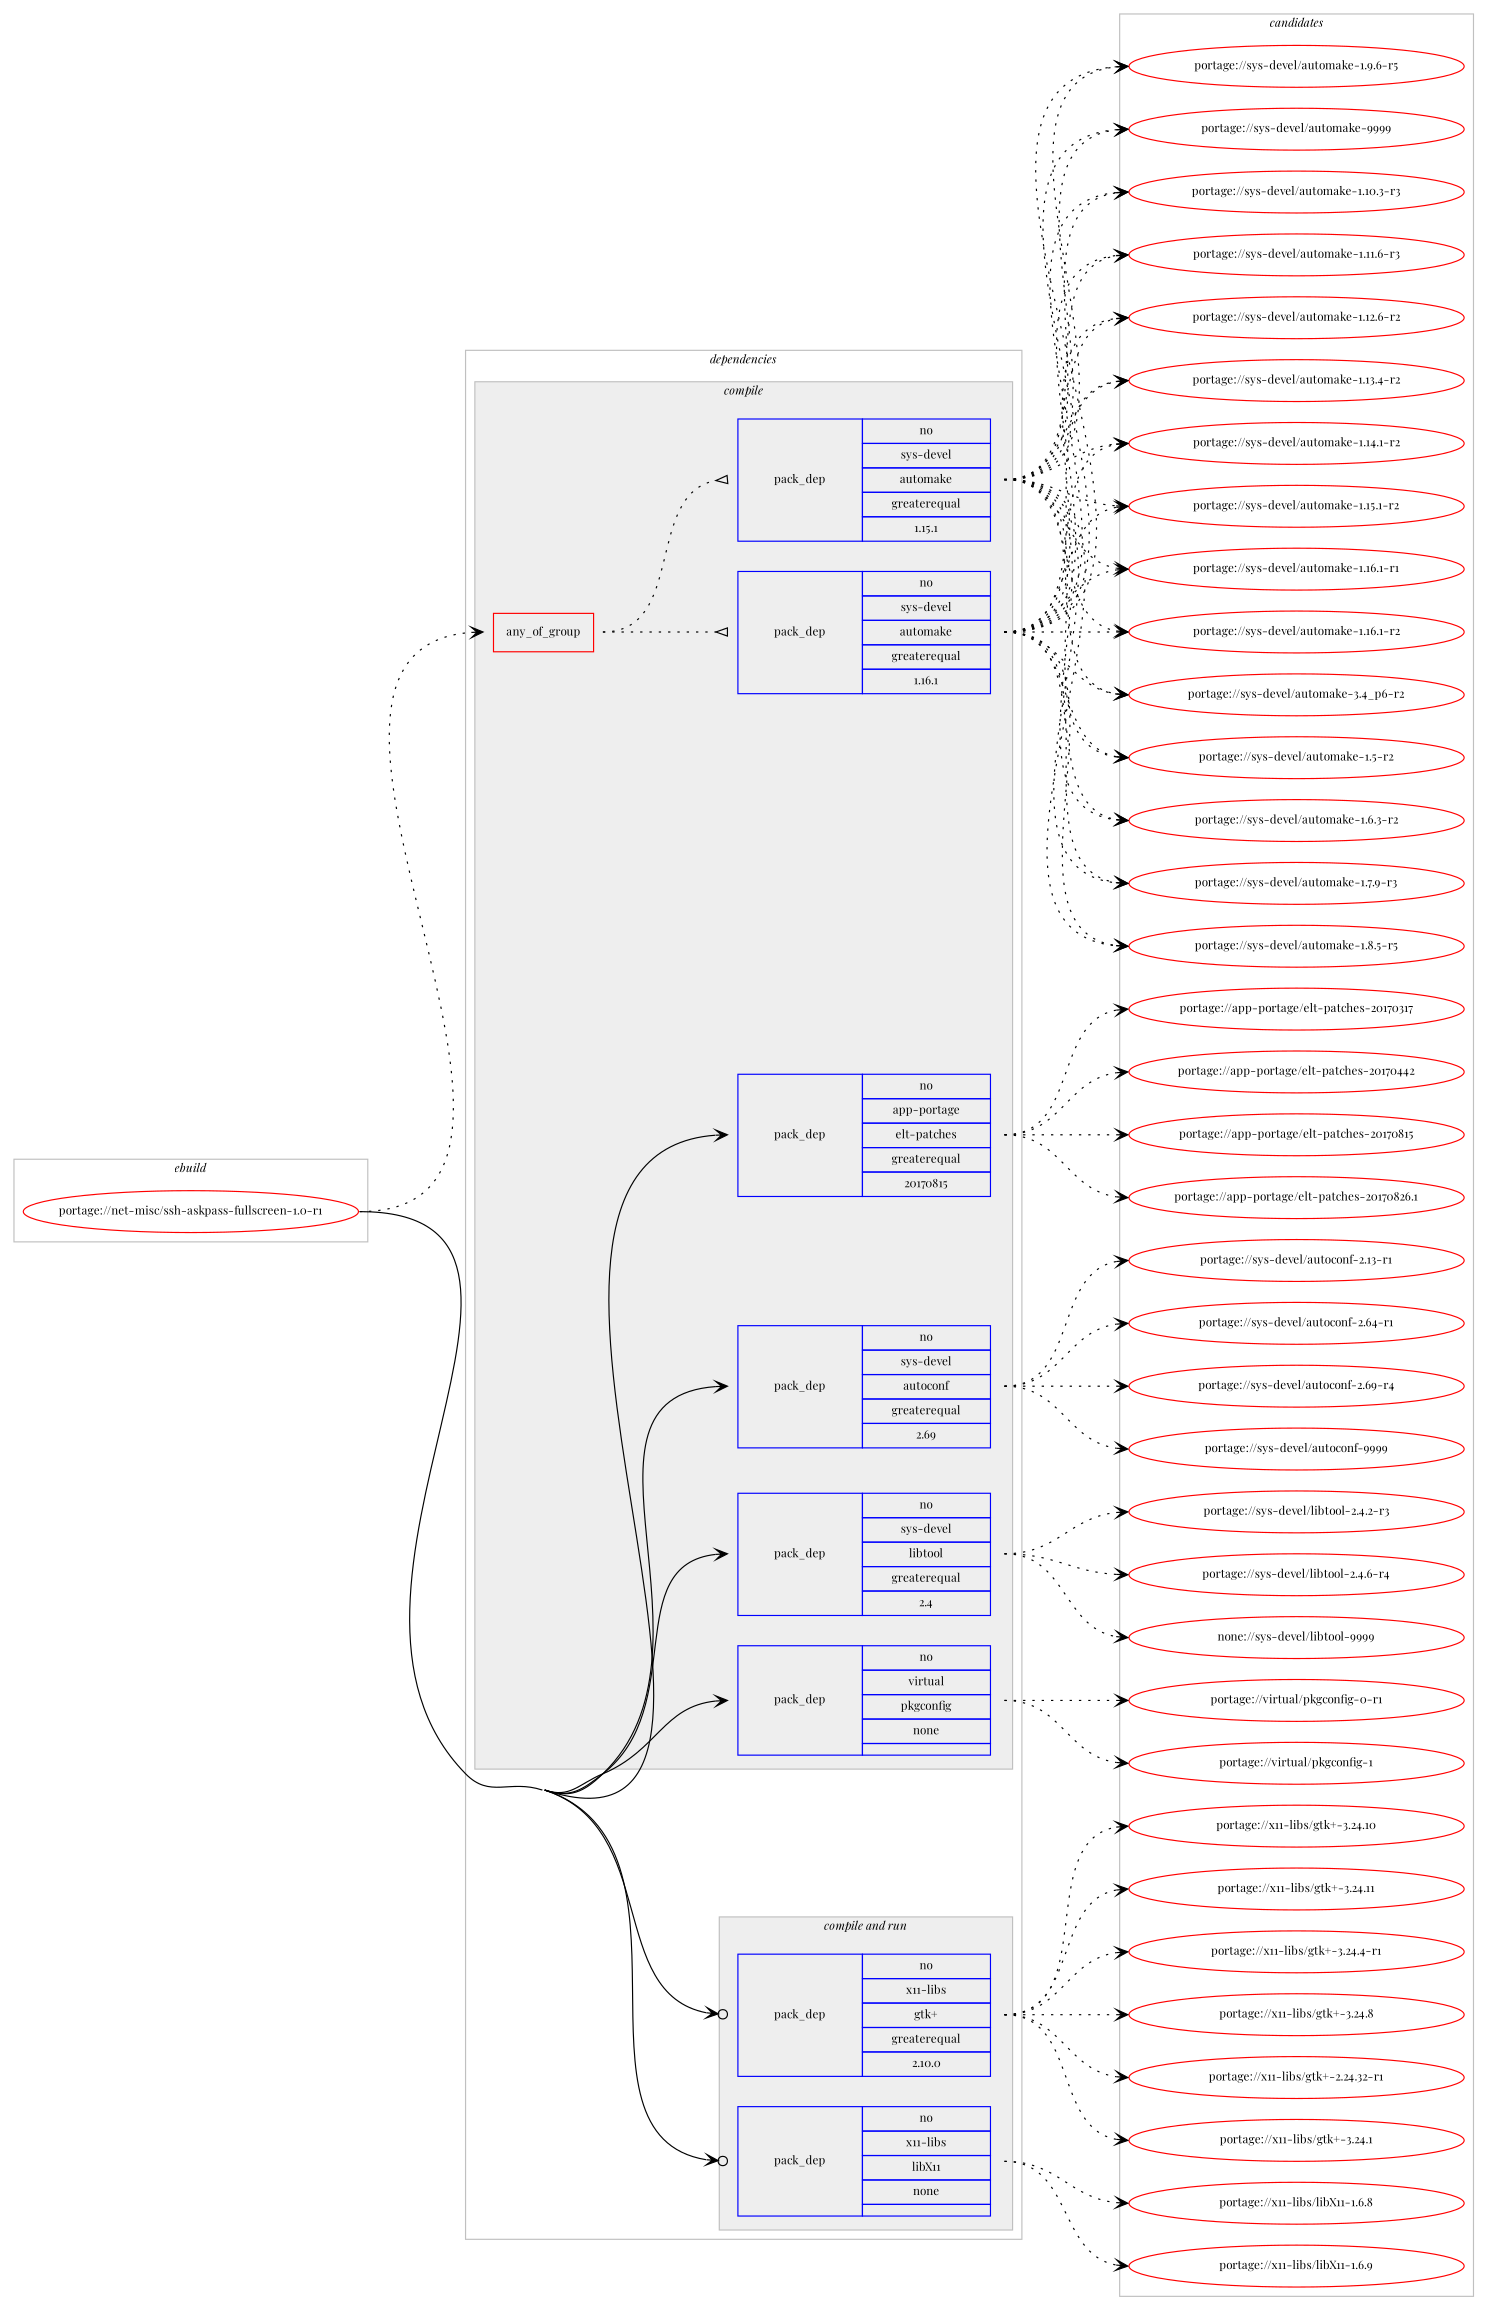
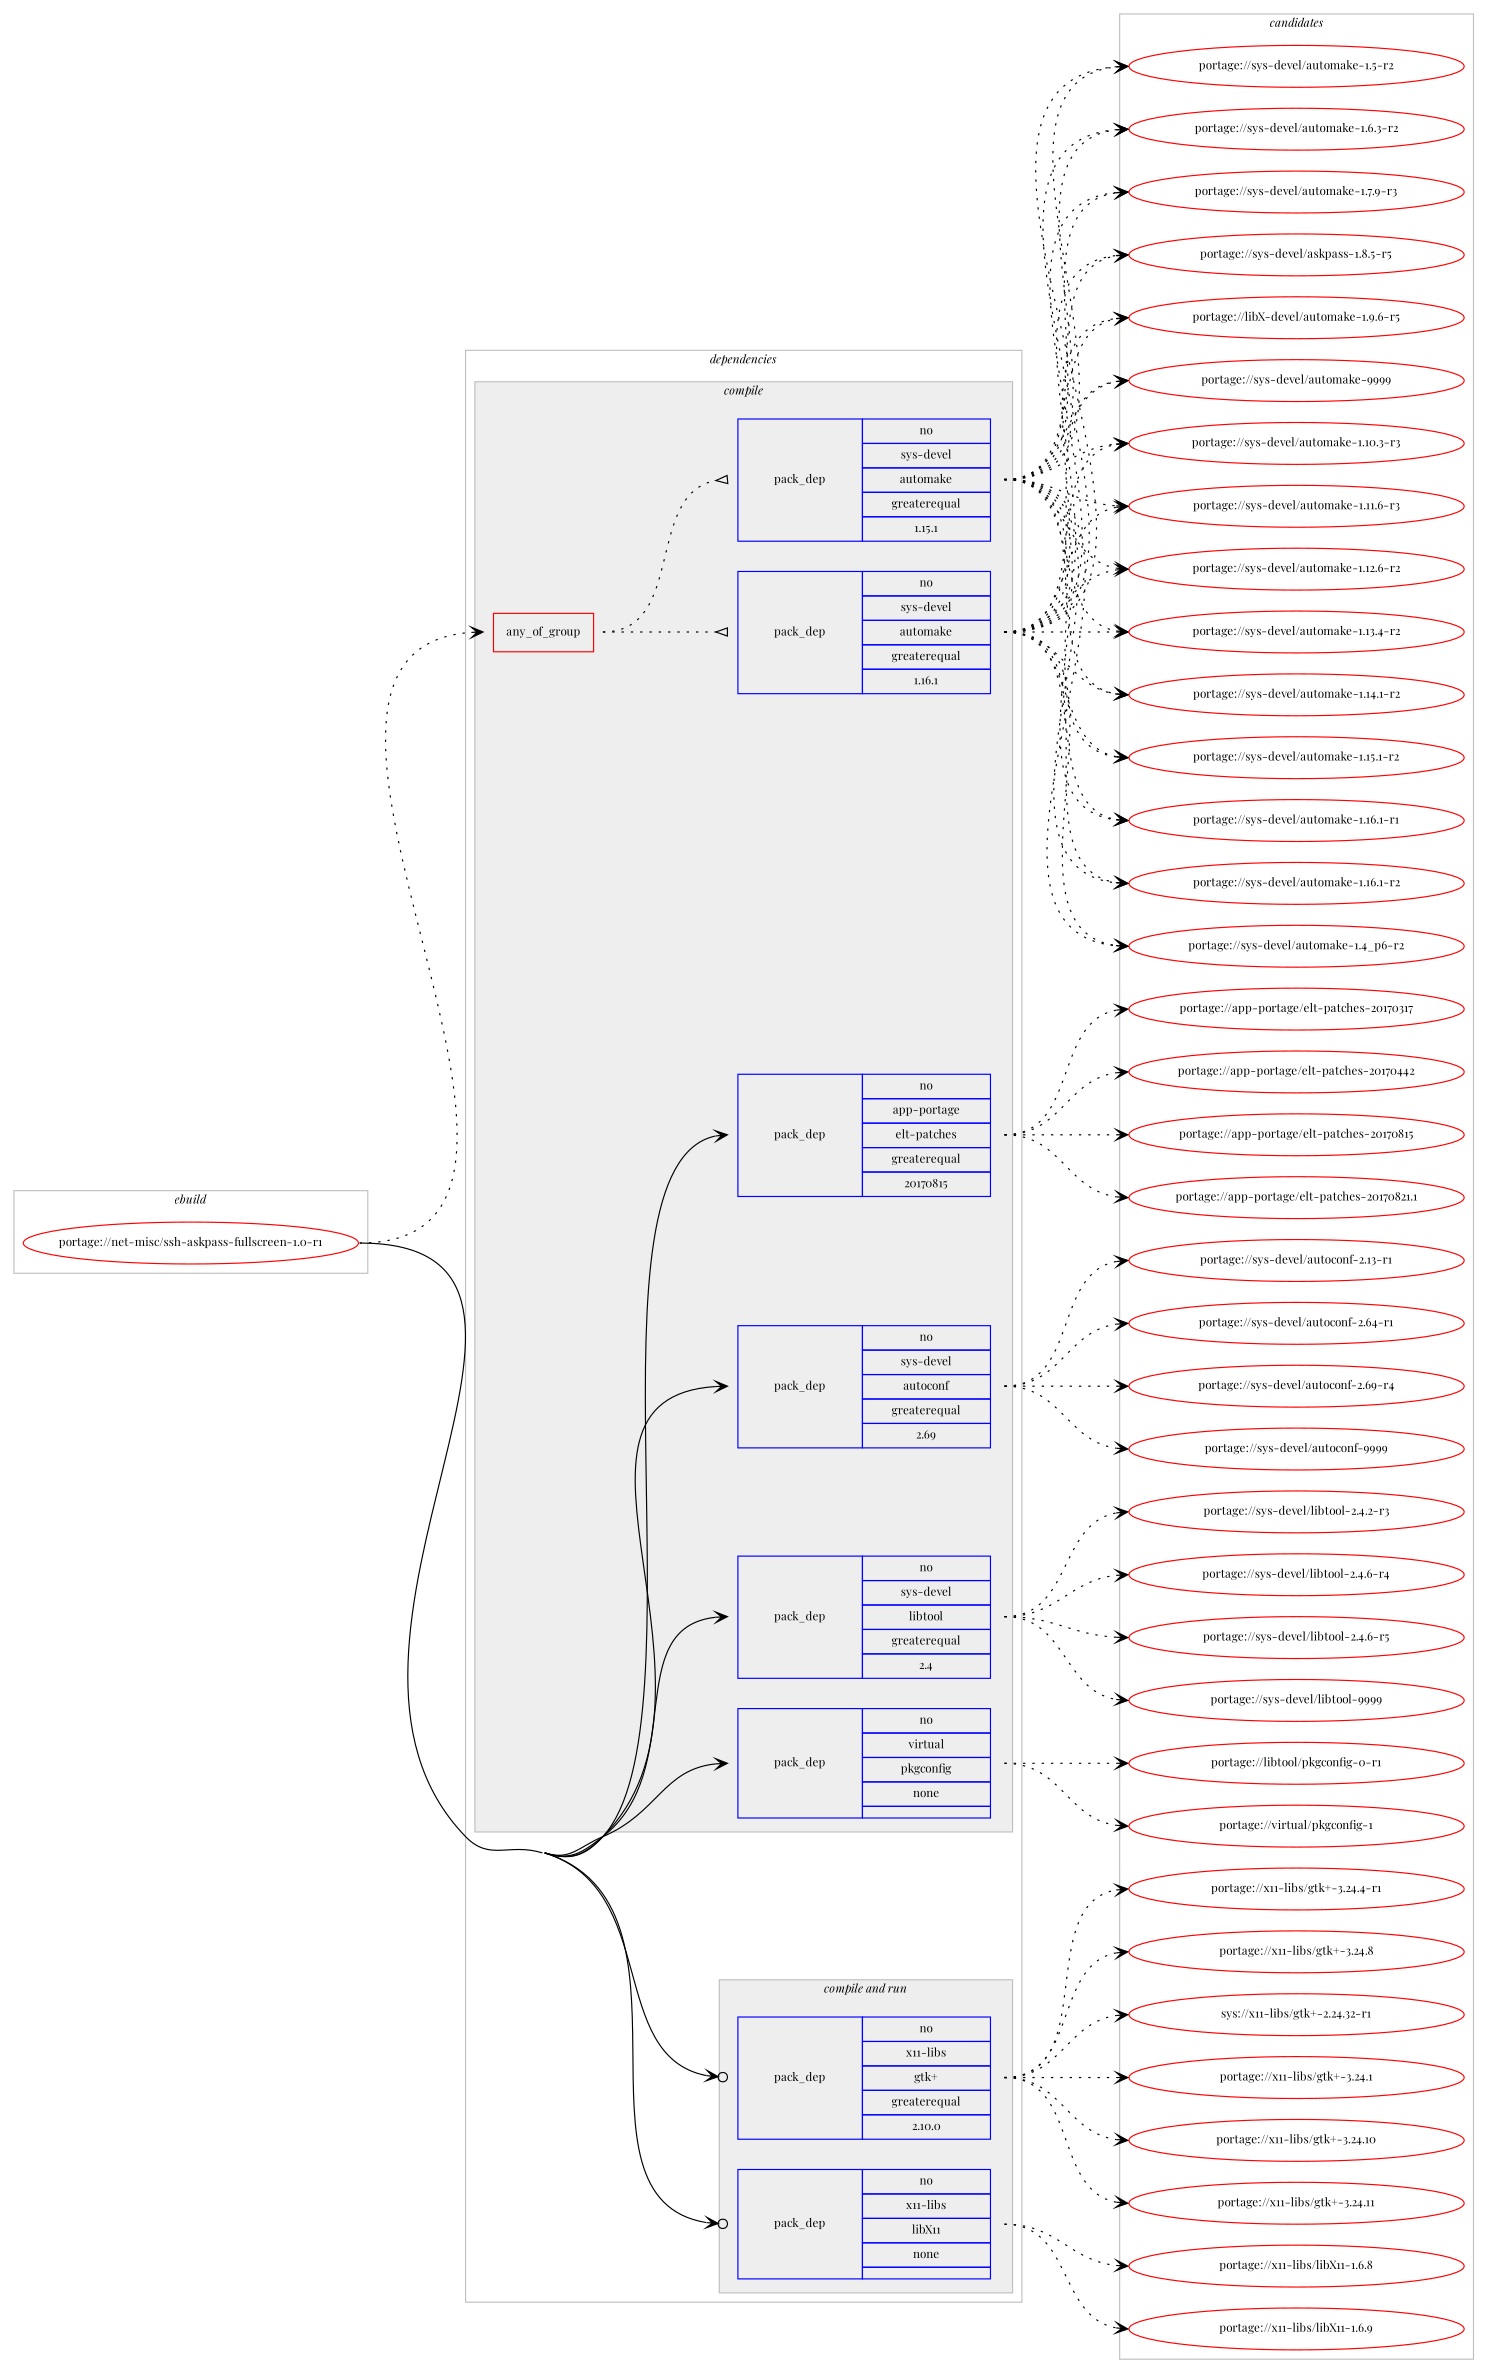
node "portage://sys-devel/automake-1.9.6-r5": label "portage://sys-devel/automake-1.9.6-r5" -> "portage://libX-devel/automake-1.9.6-r5"
node "portage://sys-devel/automake-3.4_p6-r2": label "portage://sys-devel/automake-3.4_p6-r2" -> "portage://sys-devel/automake-1.4_p6-r2"
node "portage://sys-devel/automake-1.8.5-r5": label "portage://sys-devel/automake-1.8.5-r5" -> "portage://sys-devel/askpass-1.8.5-r5"
node "portage://app-portage/elt-patches-20170826.1": label "portage://app-portage/elt-patches-20170826.1" -> "portage://app-portage/elt-patches-20170821.1"
node "none://sys-devel/libtool-9999": label "none://sys-devel/libtool-9999" -> "portage://sys-devel/libtool-9999"
node "portage://sys-devel/libtool-2.4.6-r5": added
node "portage://virtual/pkgconfig-0-r1": label "portage://virtual/pkgconfig-0-r1" -> "portage://libtool/pkgconfig-0-r1"
node "portage://x11-libs/gtk+-2.24.32-r1": label "portage://x11-libs/gtk+-2.24.32-r1" -> "sys://x11-libs/gtk+-2.24.32-r1"
